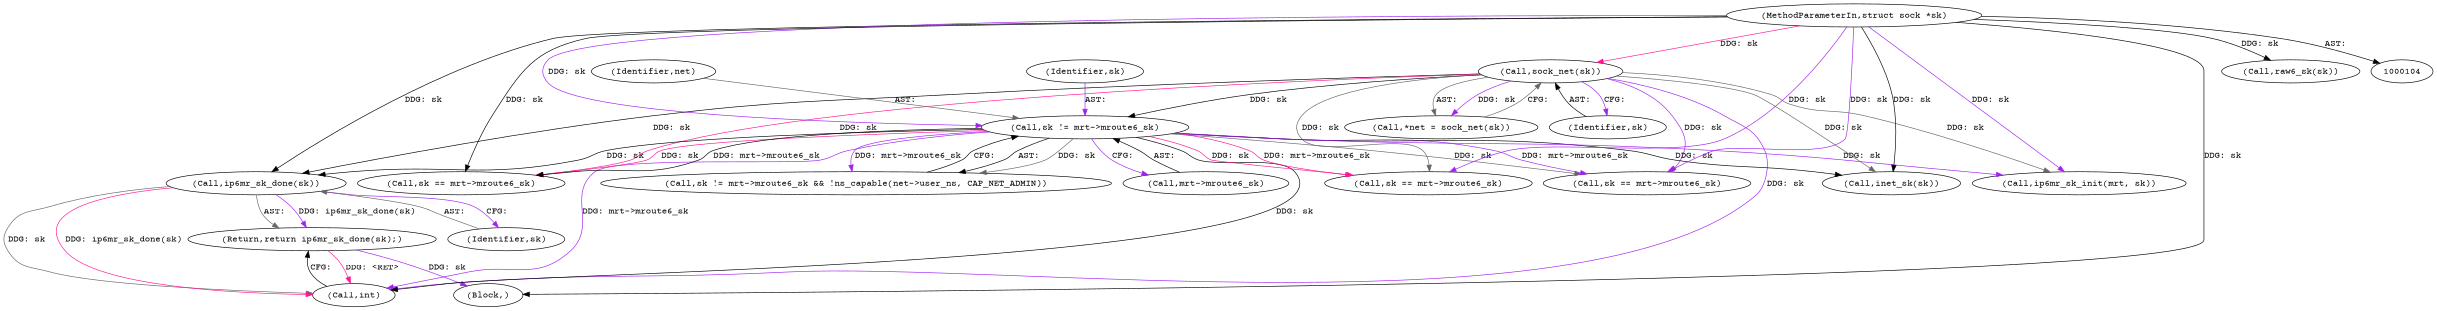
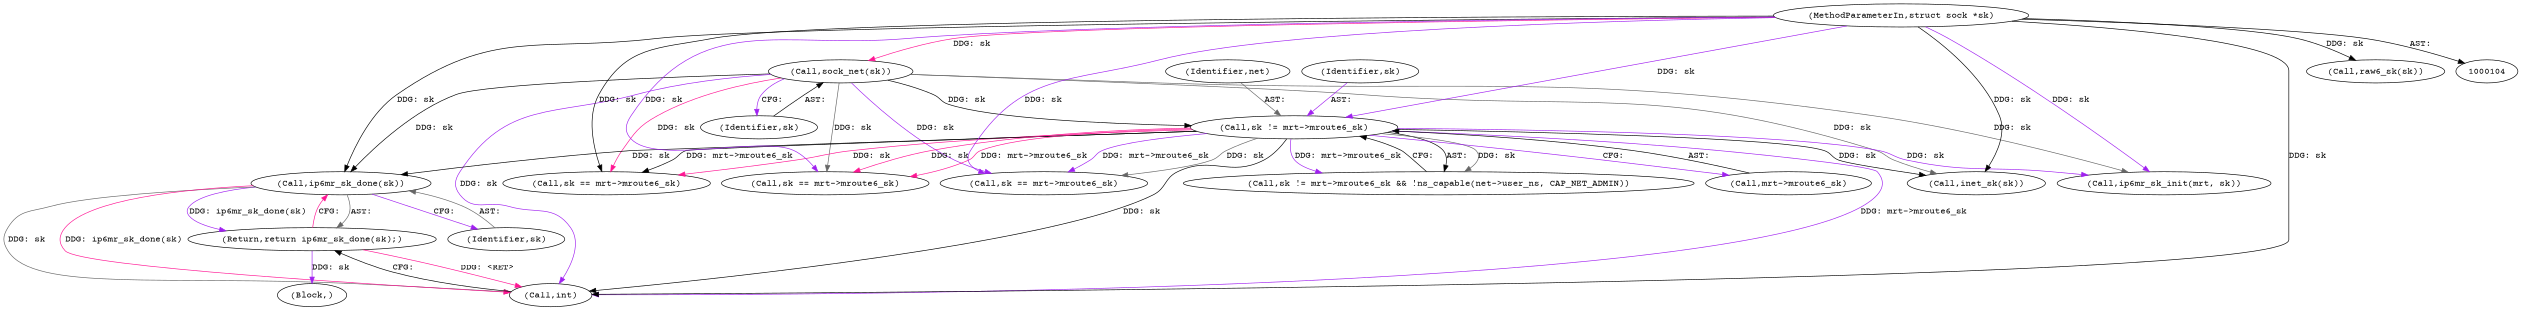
node "(Call,*net = sock_net(sk))": removed
edge "(Return,return ip6mr_sk_done(sk);)" -> "(Call,ip6mr_sk_done(sk))": added, label "CFG:"
edge "(MethodParameterIn,struct sock *sk)" -> "(Block,)": now "(MethodParameterIn,struct sock *sk)" -> "(Call,int)"
